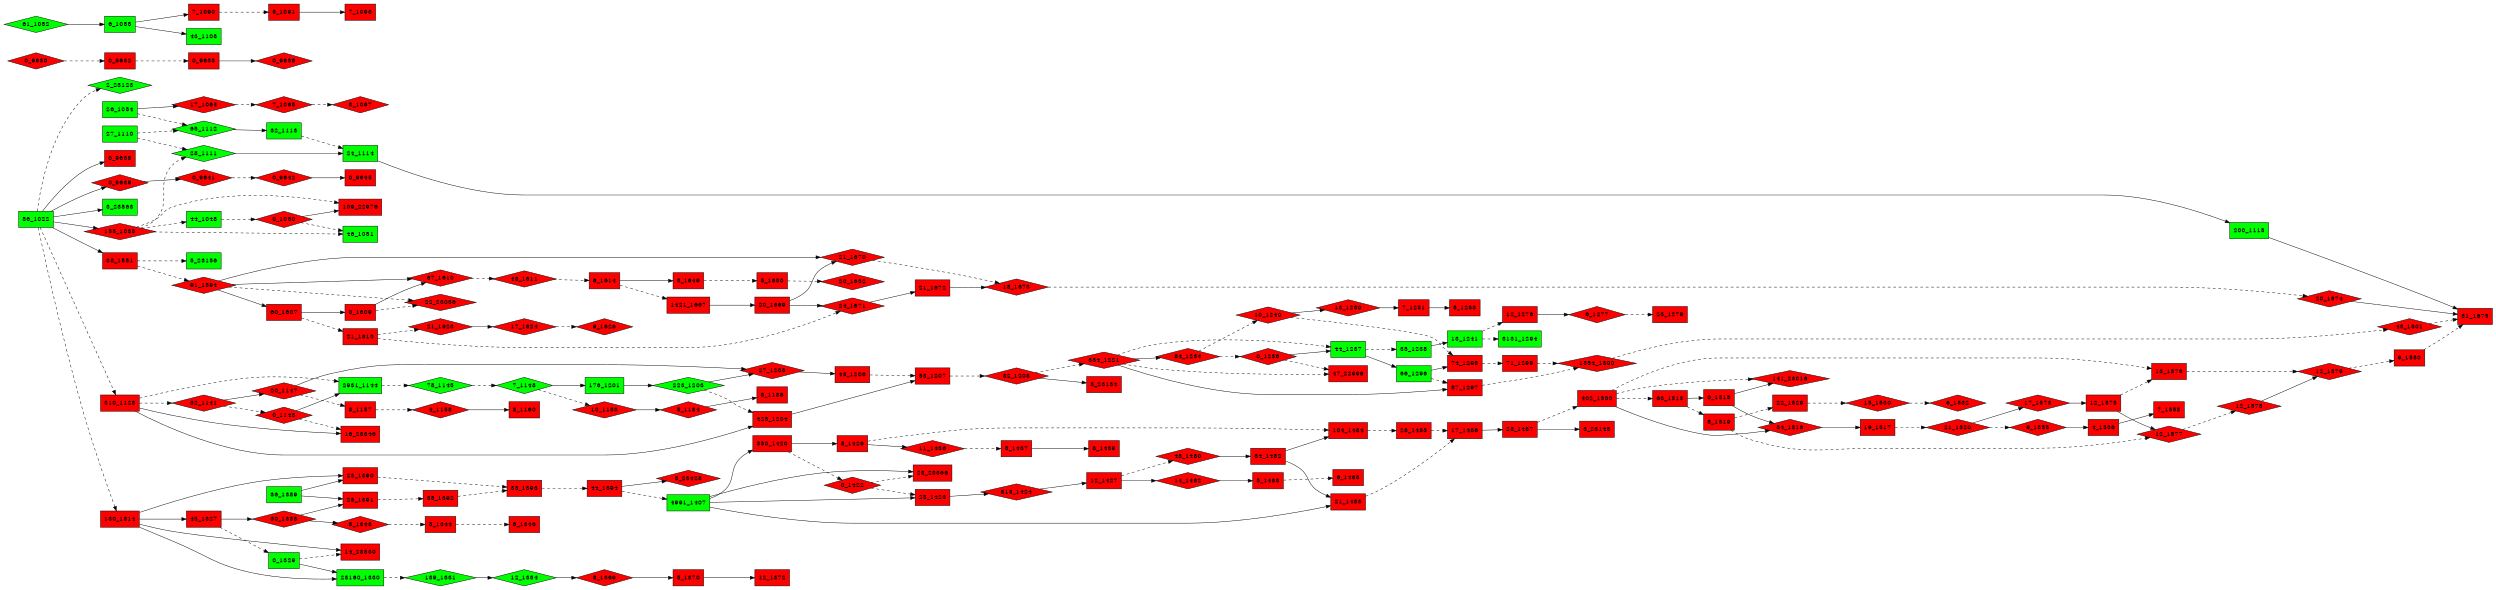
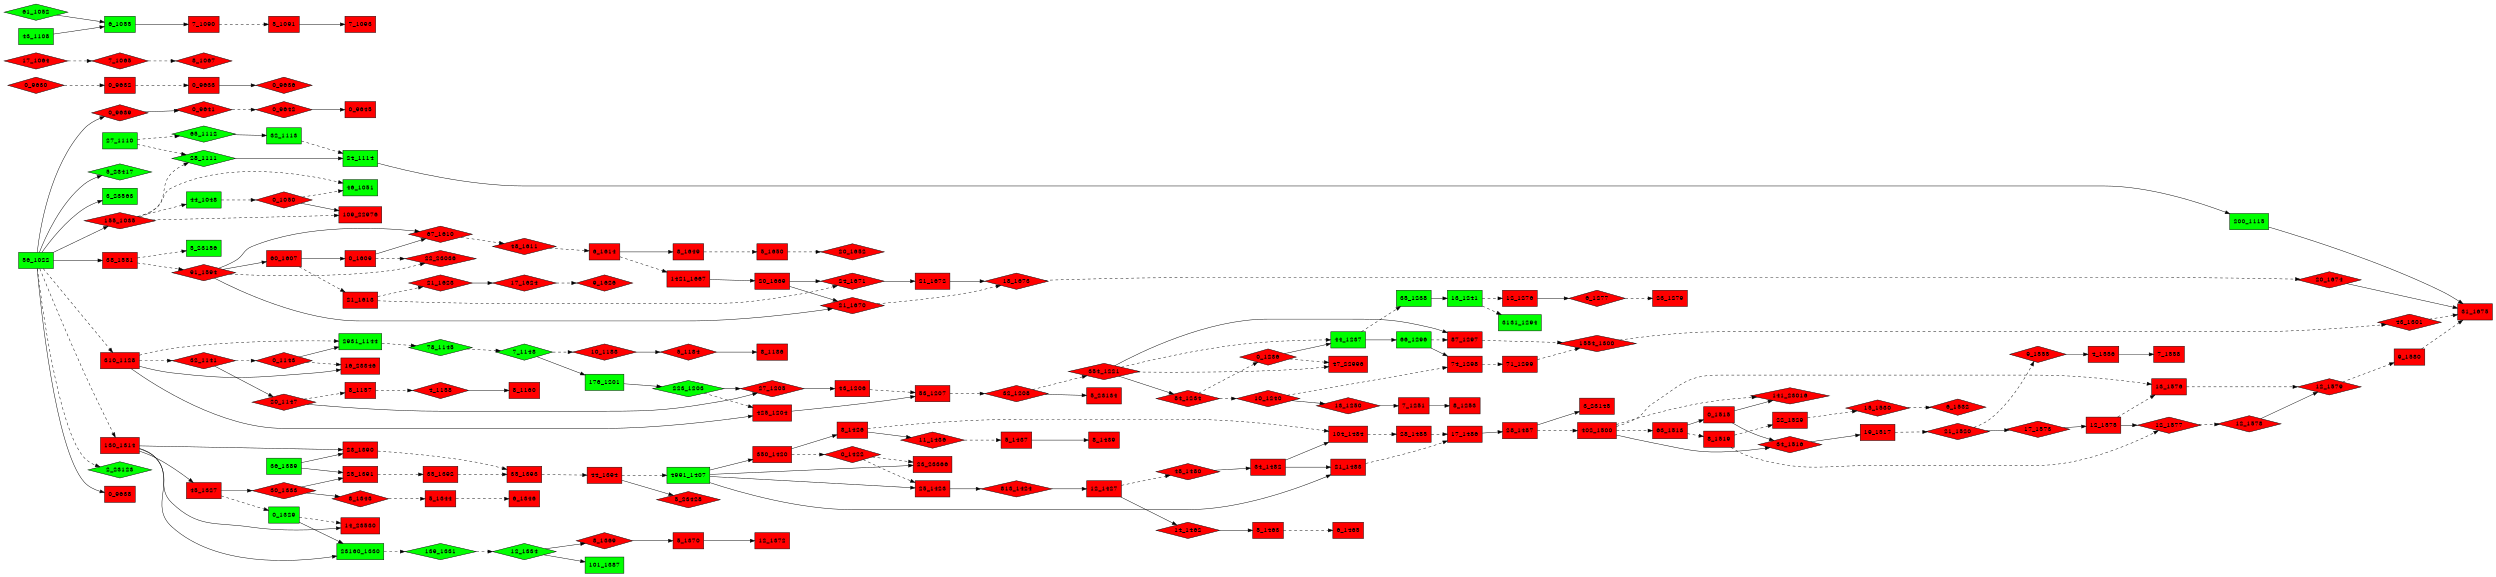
edge "6_1055" -> "43_1108": reversed
node "26_1054": removed
node "5_23417": added
node "101_1387": added
edge "139_1331" -> "12_1334": style solid -> dashed
